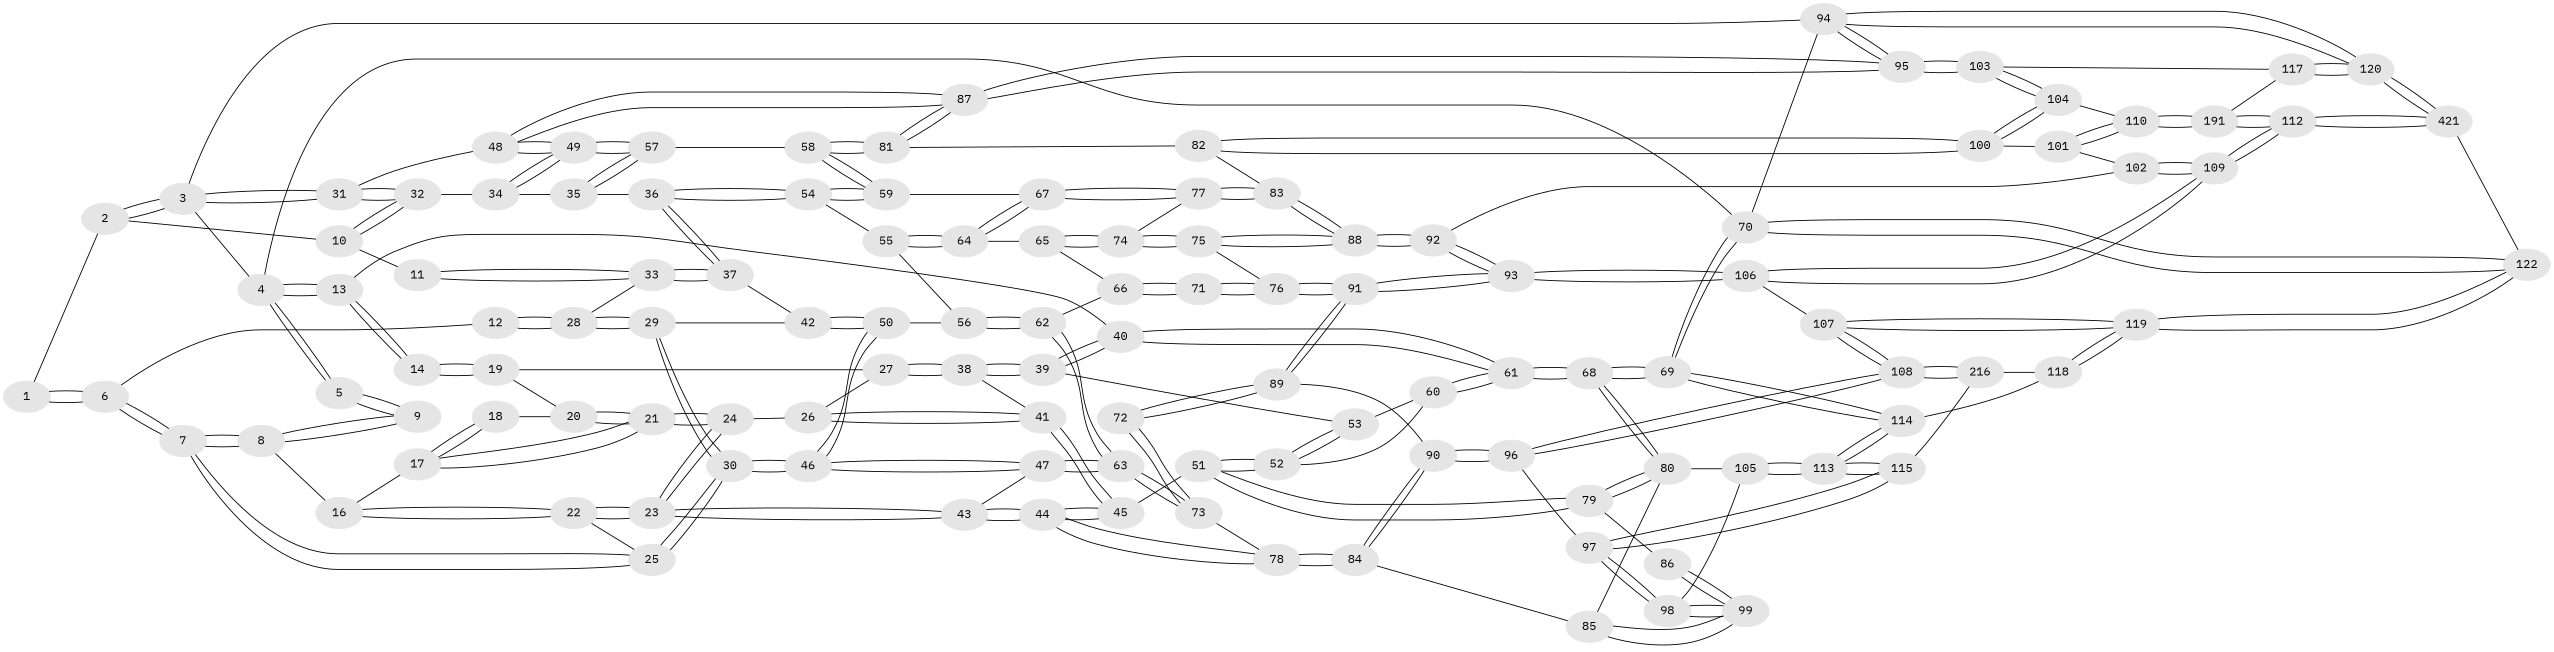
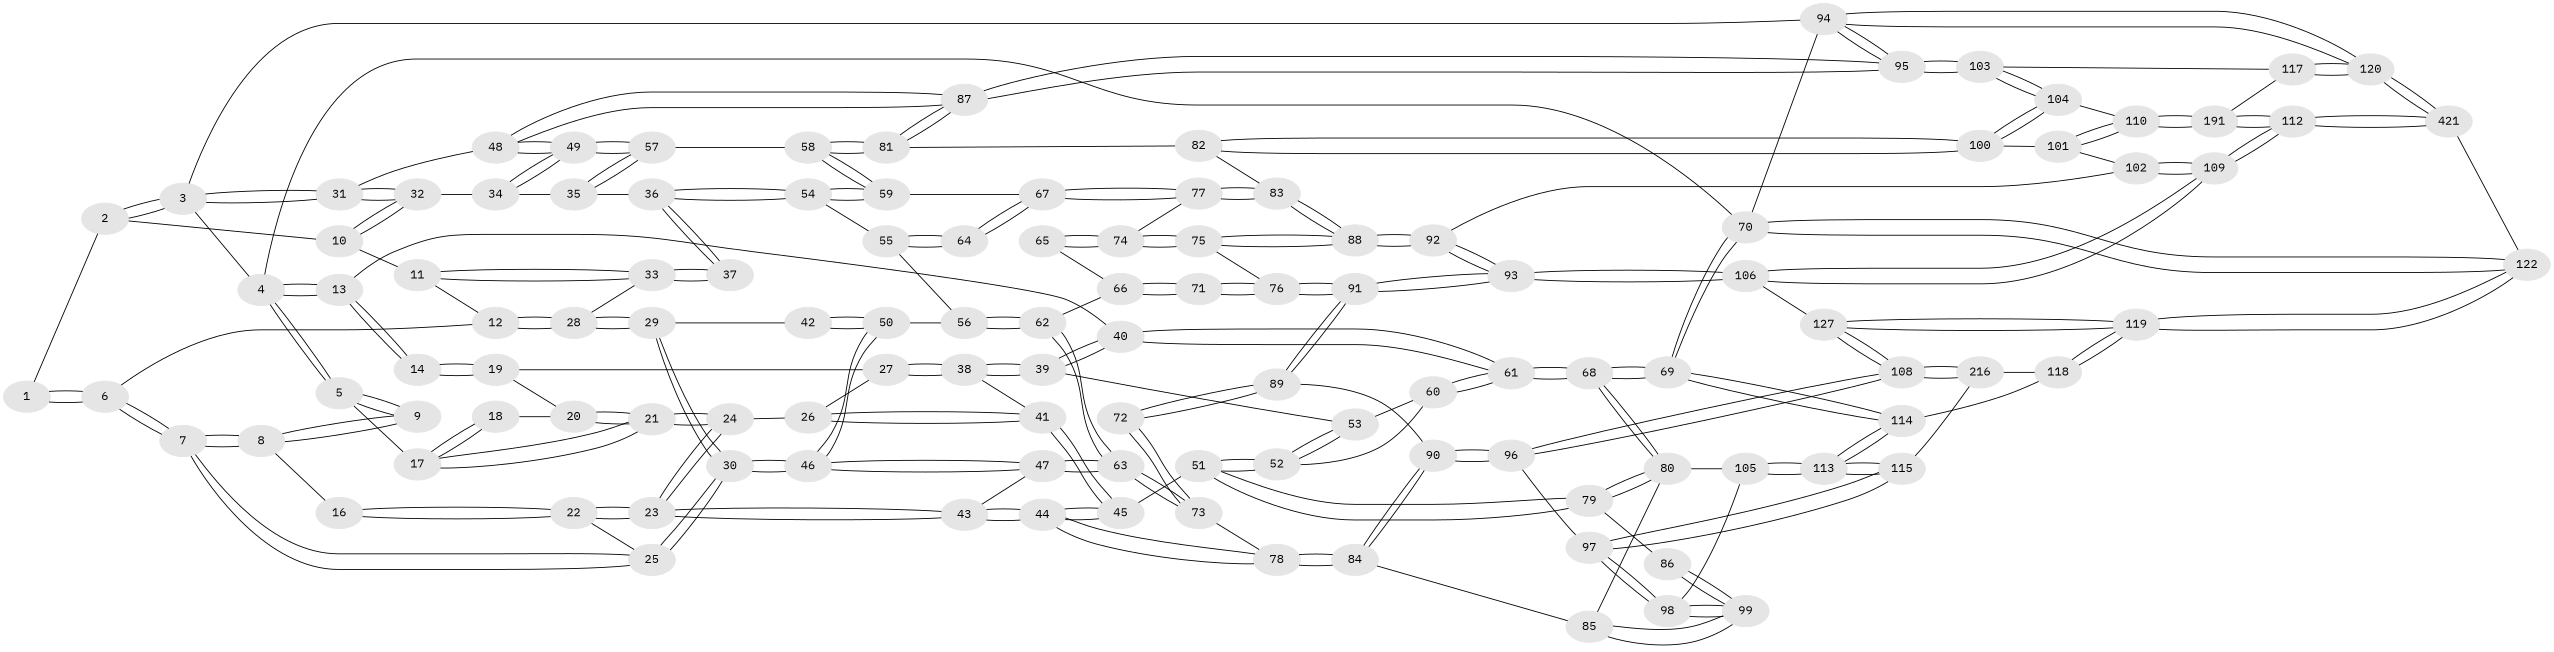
edge "64" -- "65": removed
edge "11" -- "12": added
edge "37" -- "42": removed
node "107": label "107" -> "127"
edge "17" -- "16": now "17" -- "5"
